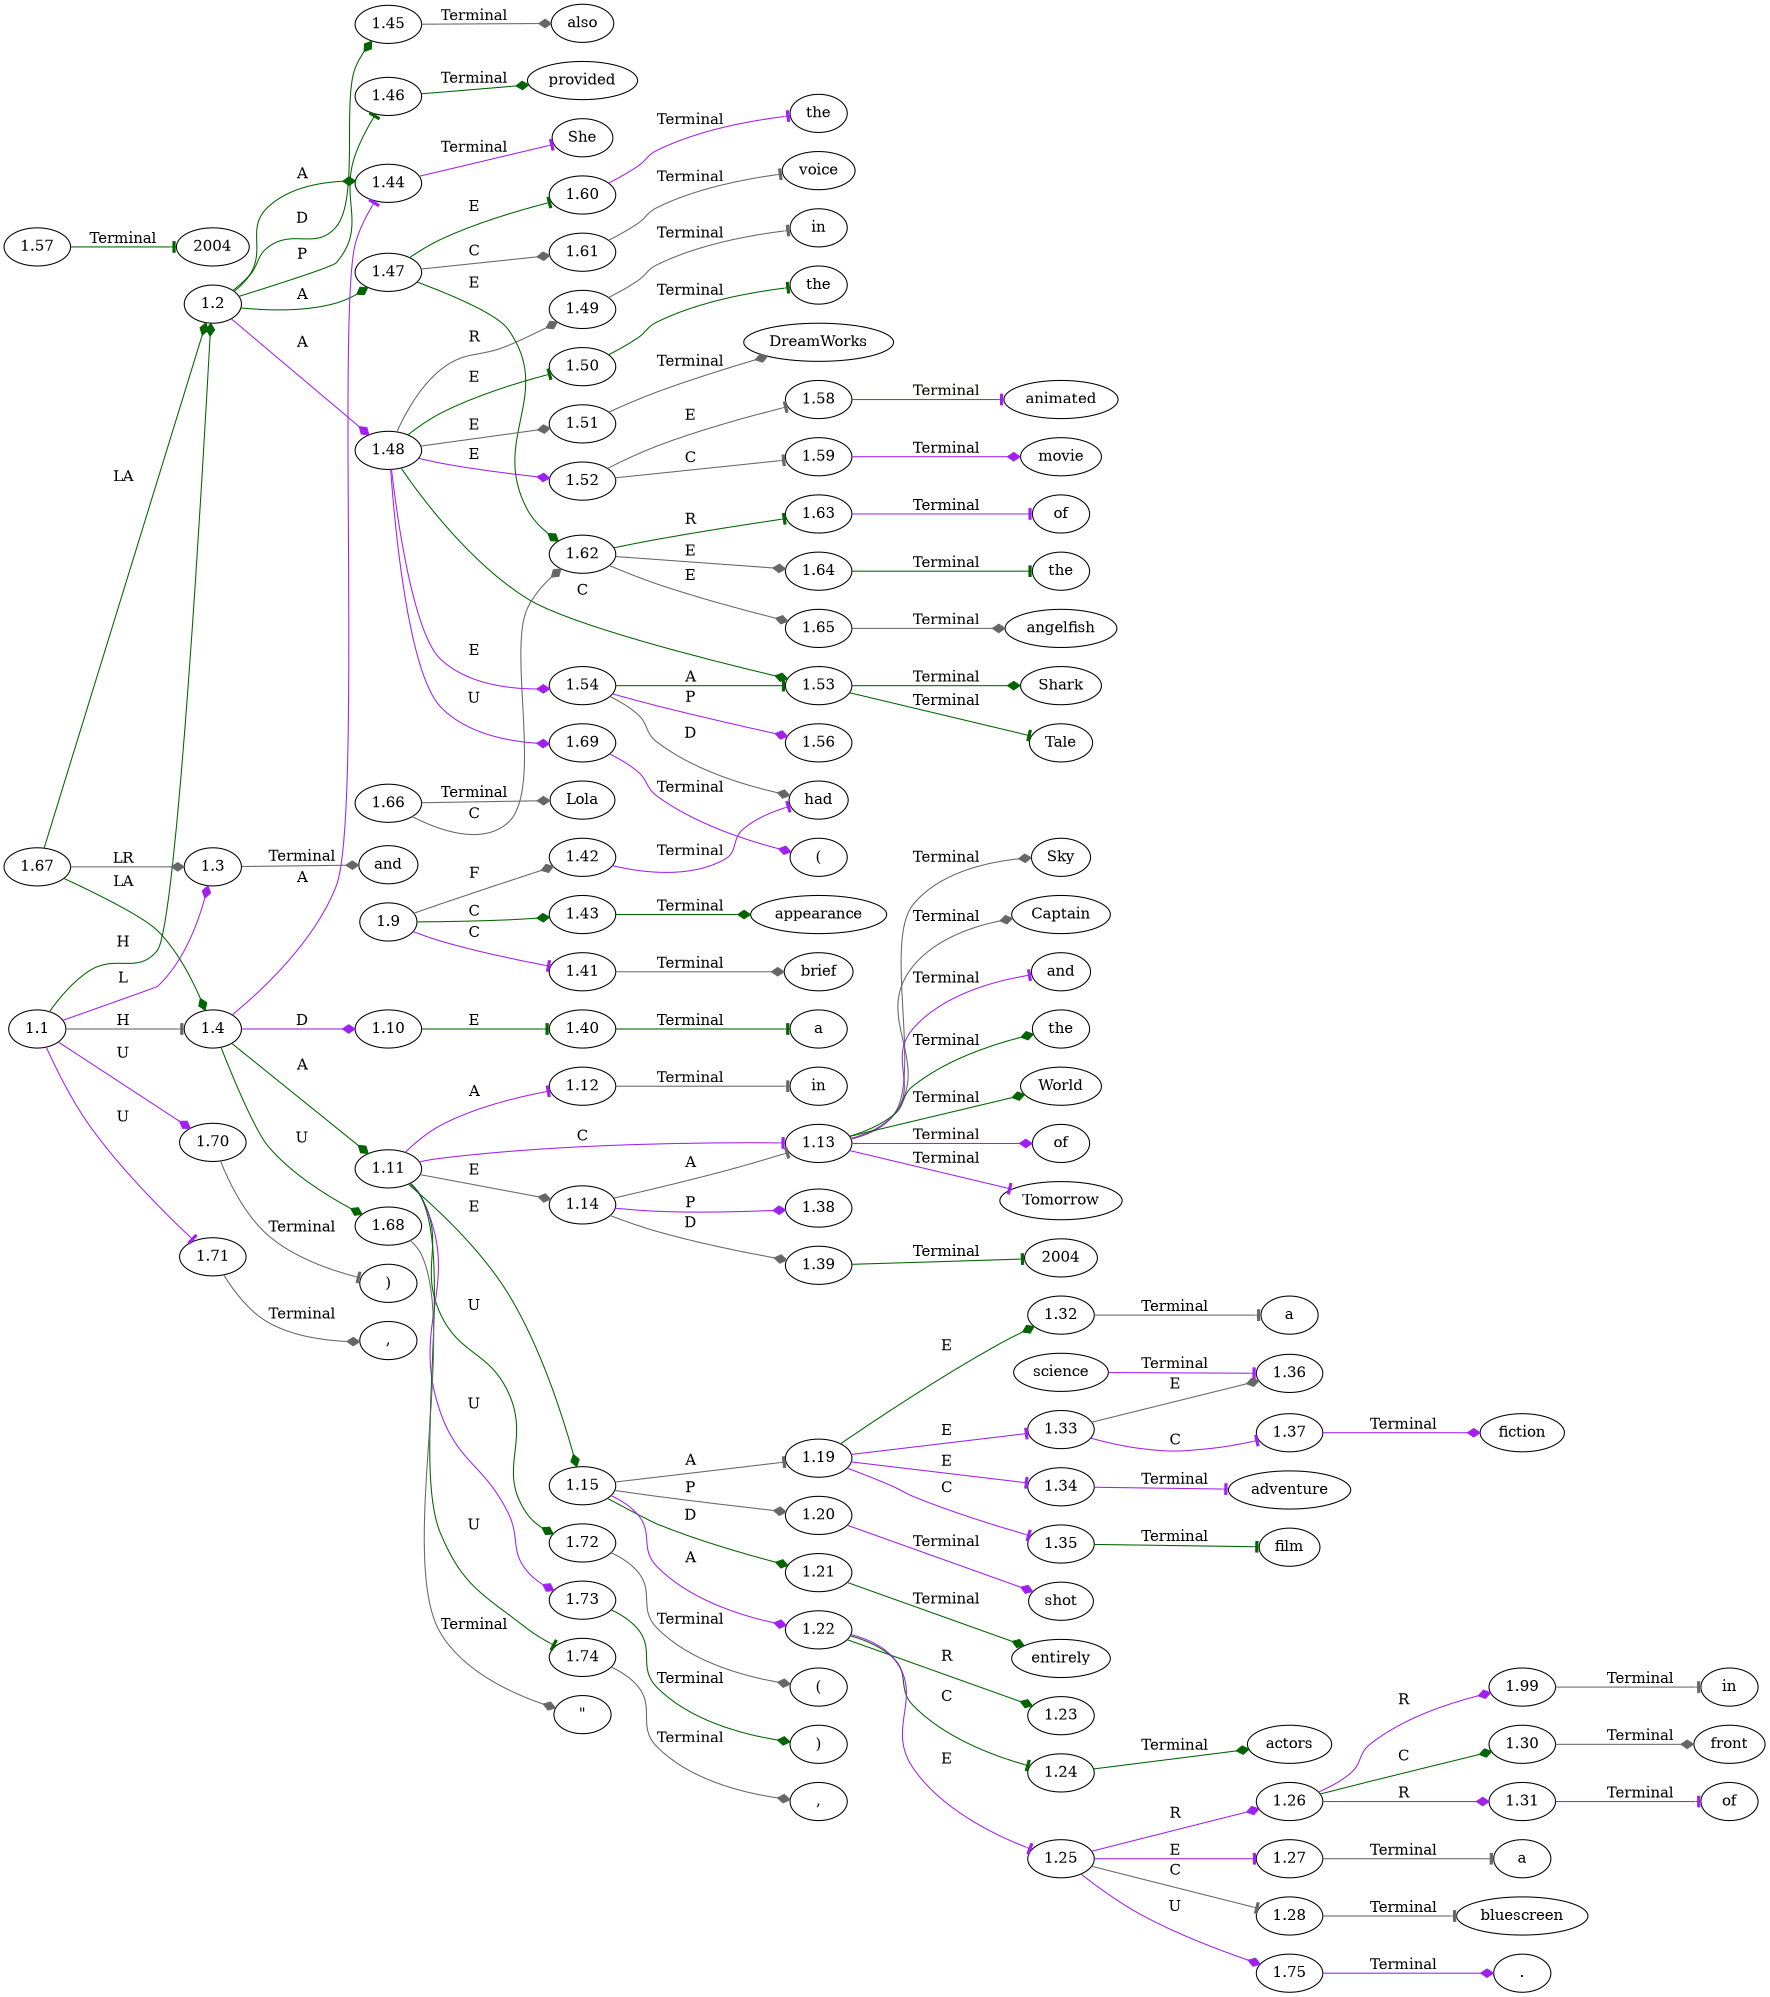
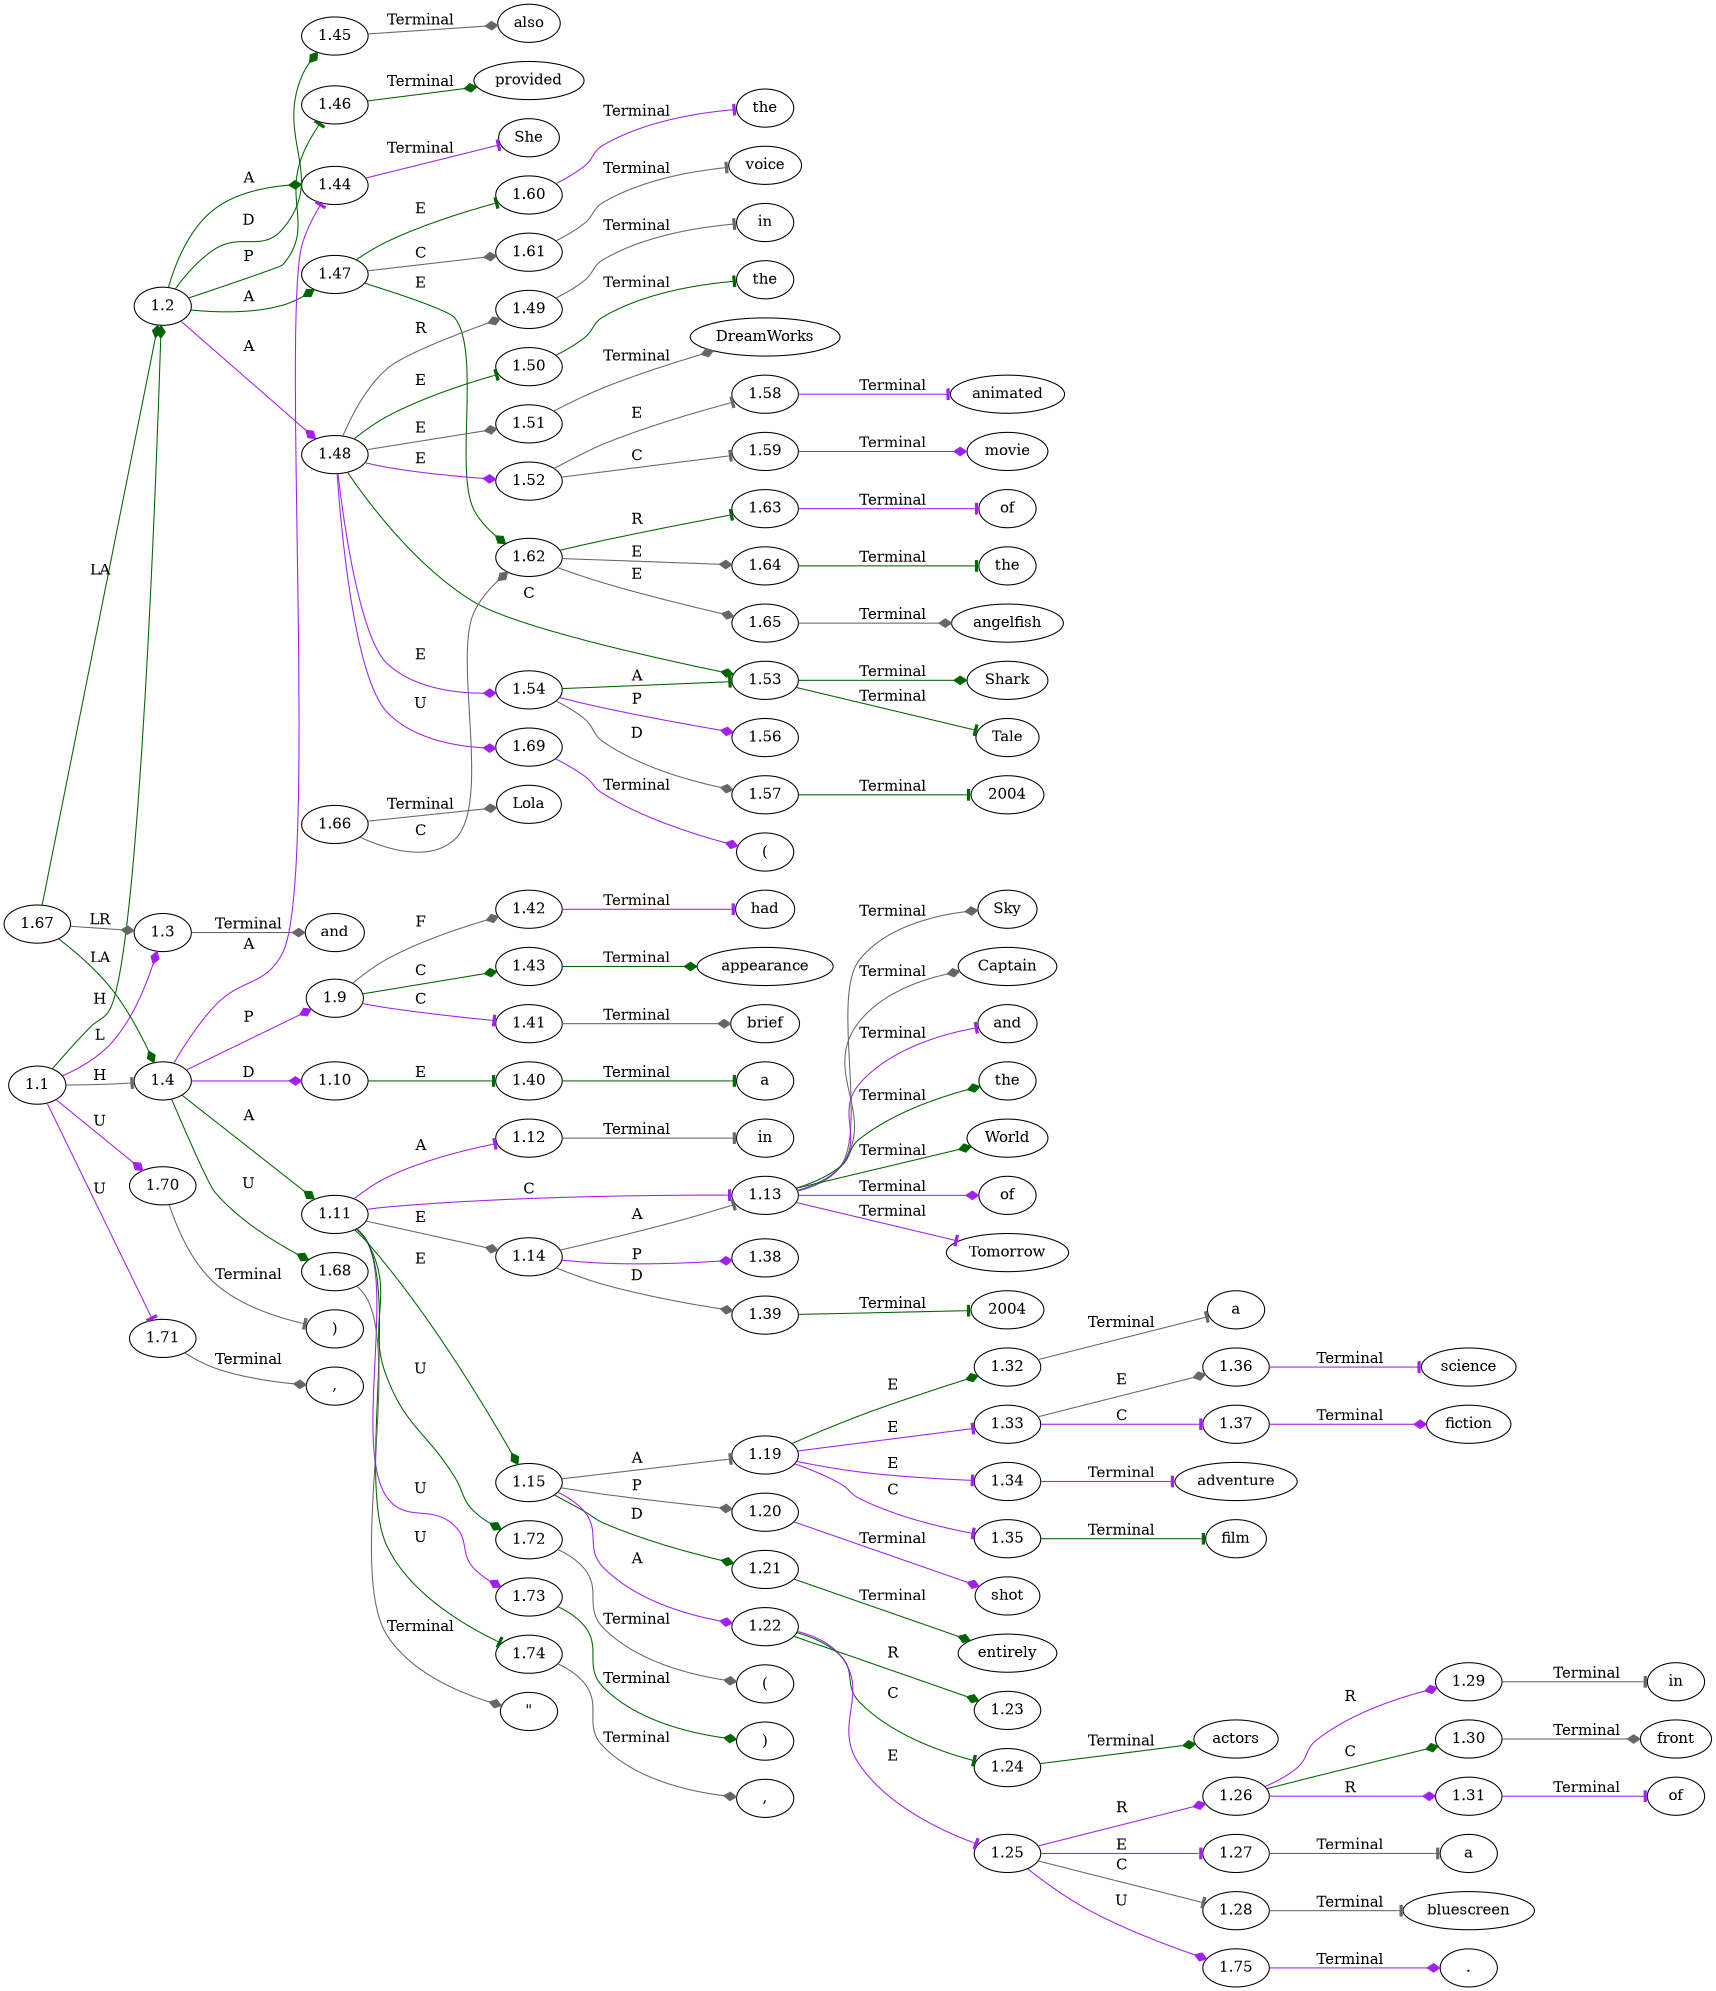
edge "1.54" -> "had": now "1.54" -> "1.57"
edge "1.4" -> "1.9": added, label "P"
edge "science" -> "1.36": reversed
node "1.99": label "1.99" -> "1.29"
